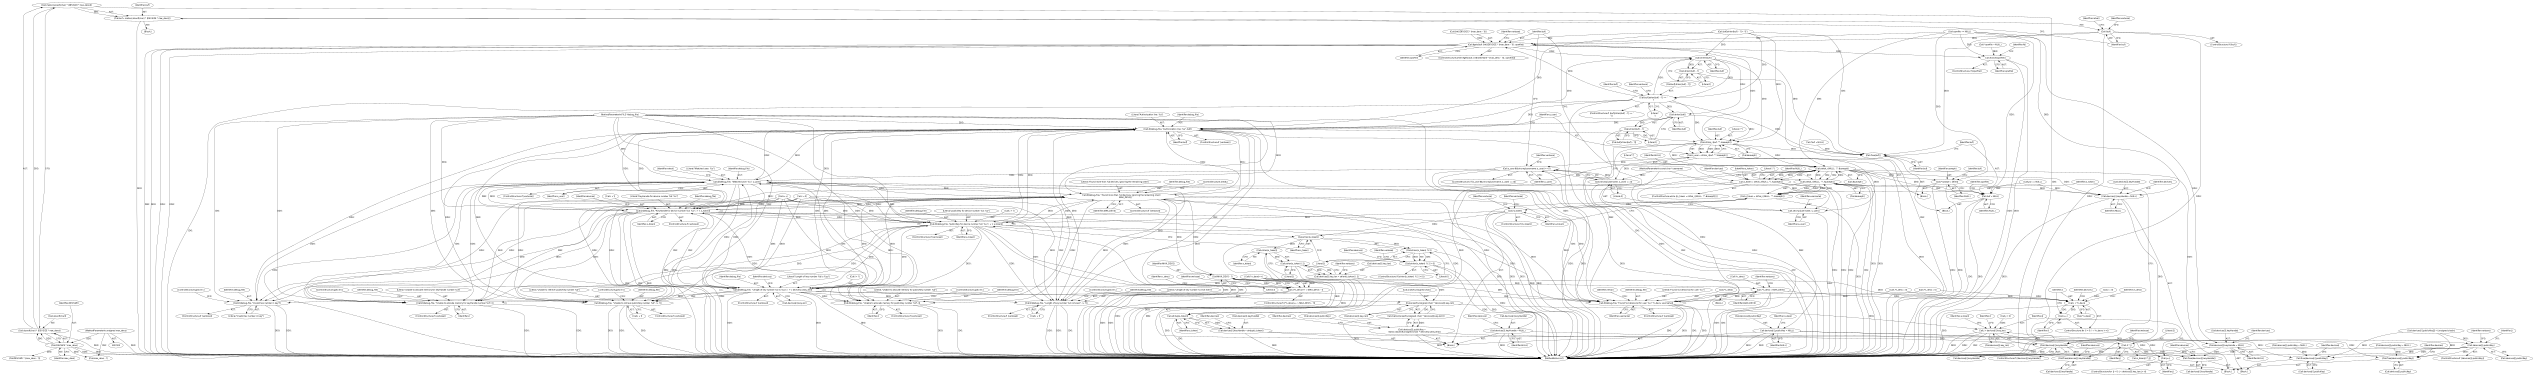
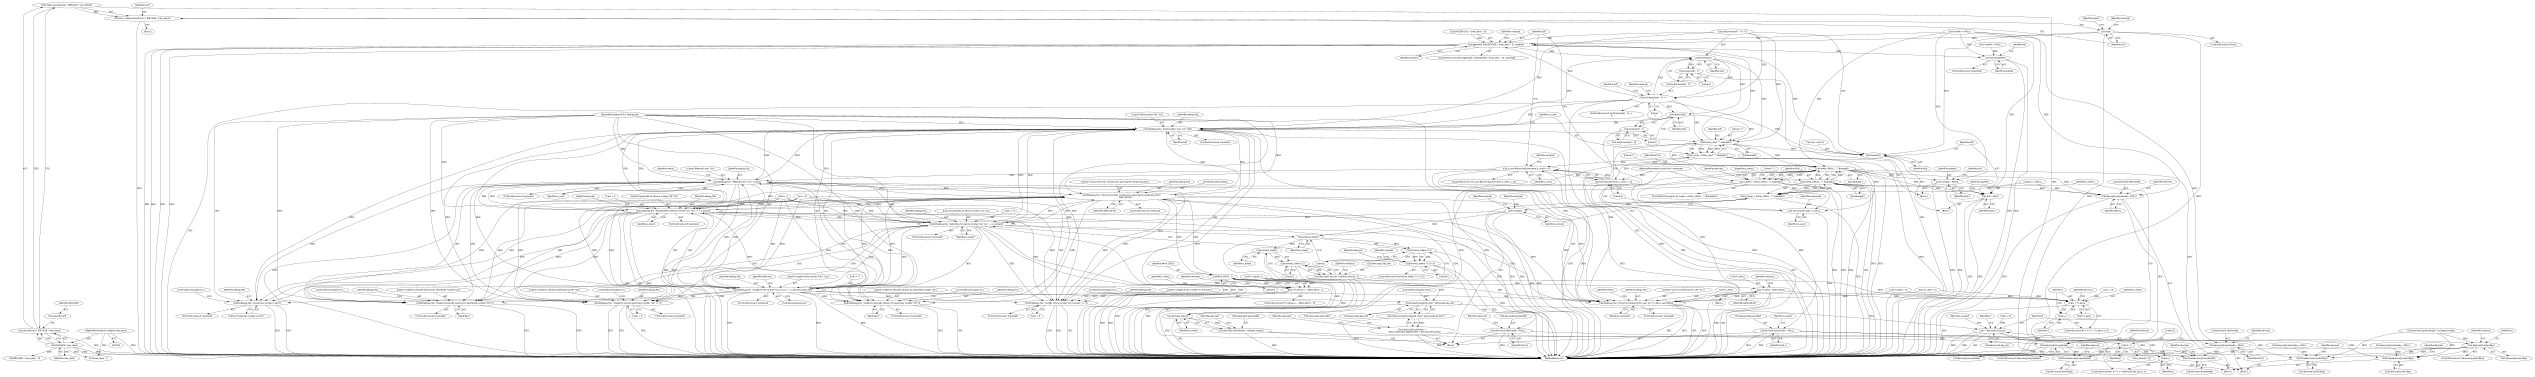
node "(ControlStructure,if (!s_token))": removed
edge "(Identifier,DEVSIZE)" -> "(Call,DEVSIZE * max_devs)": now "(Identifier,DEVSIZE)" -> "(Call,sizeof(char))"
edge "(Call,j < devices[i].key_len)" -> "(Call,!devices[i].keyHandle)": now "(Call,j < devices[i].key_len)" -> "(ControlStructure,for (j = 0; j < devices[i].key_len; j++))"
